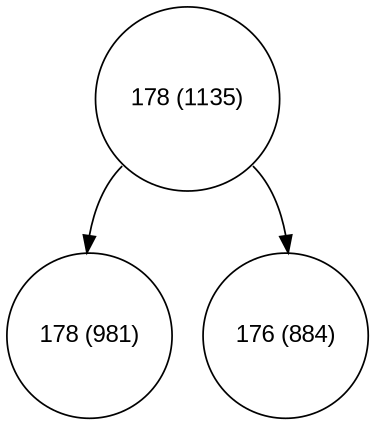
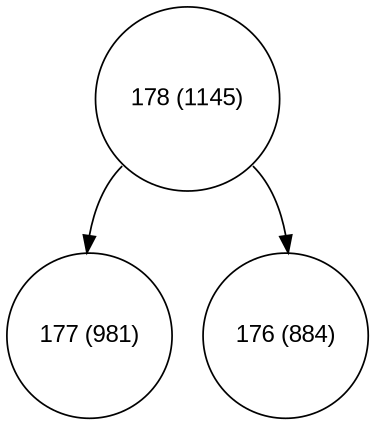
node "178 (1135)": label "178 (1135)" -> "178 (1145)"
node "178 (981)": label "178 (981)" -> "177 (981)"
